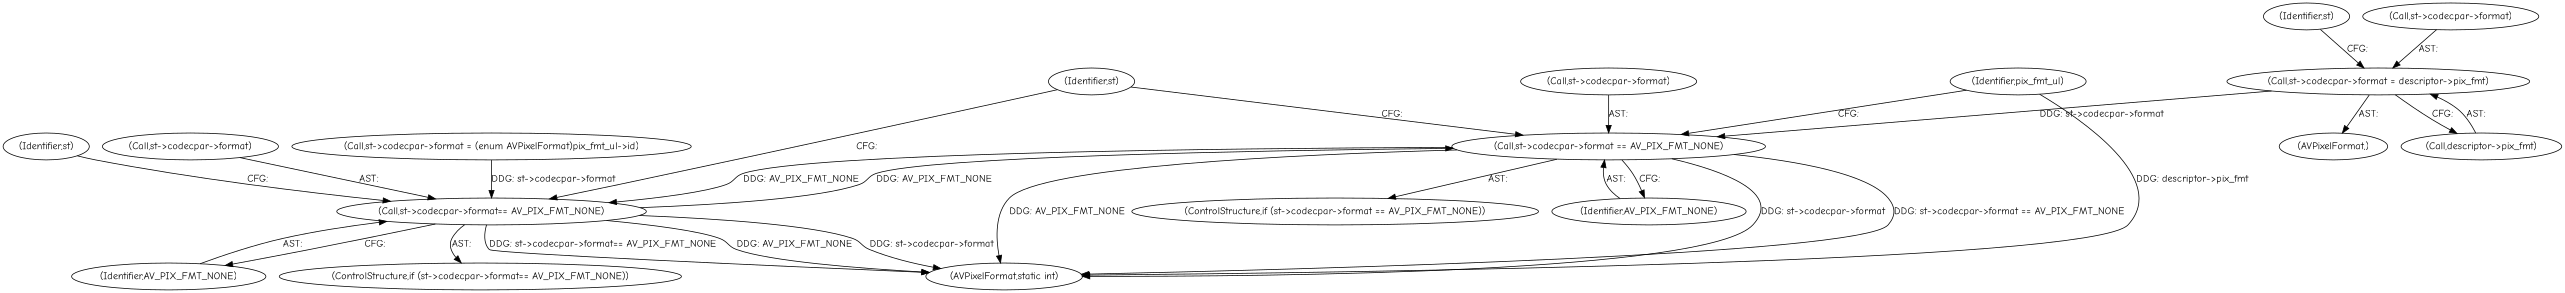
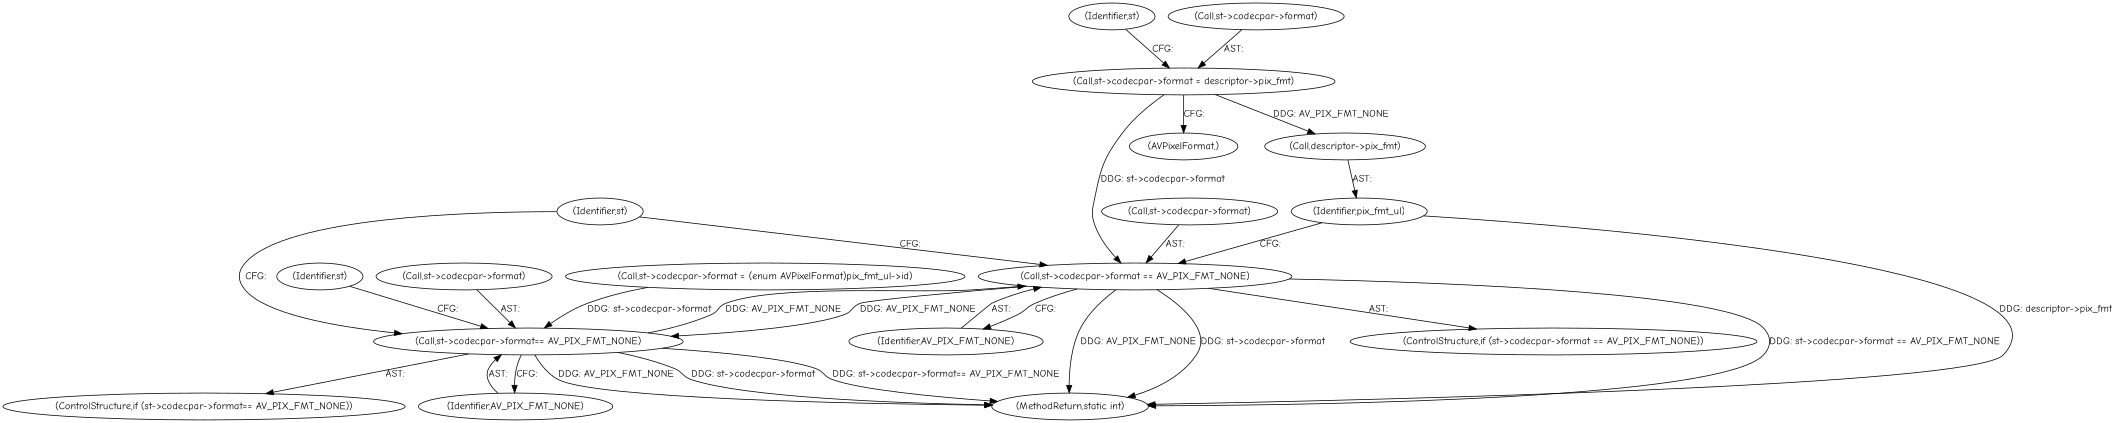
edge "(Call,descriptor->pix_fmt)" -> "(Call,st->codecpar->format = descriptor->pix_fmt)": now "(Call,descriptor->pix_fmt)" -> "(Identifier,pix_fmt_ul)"
edge "(Call,st->codecpar->format = descriptor->pix_fmt)" -> "(AVPixelFormat,)": label "AST: " -> "CFG: "
edge "(Call,st->codecpar->format = descriptor->pix_fmt)" -> "(Call,descriptor->pix_fmt)": label "CFG: " -> "DDG: AV_PIX_FMT_NONE"
node "(AVPixelFormat,static int)": label "(AVPixelFormat,static int)" -> "(MethodReturn,static int)"
